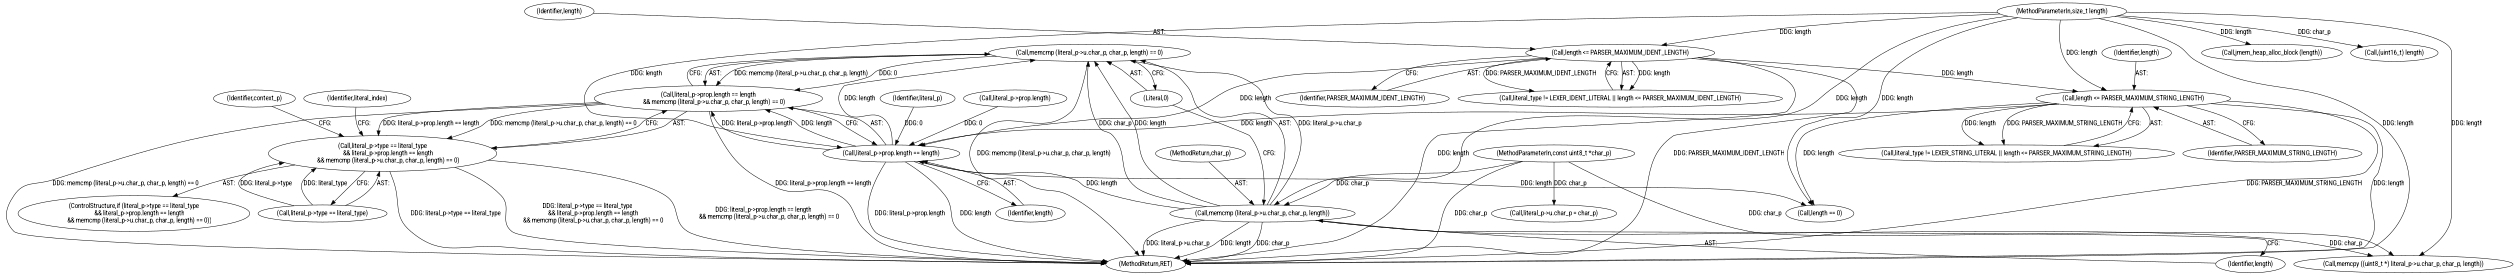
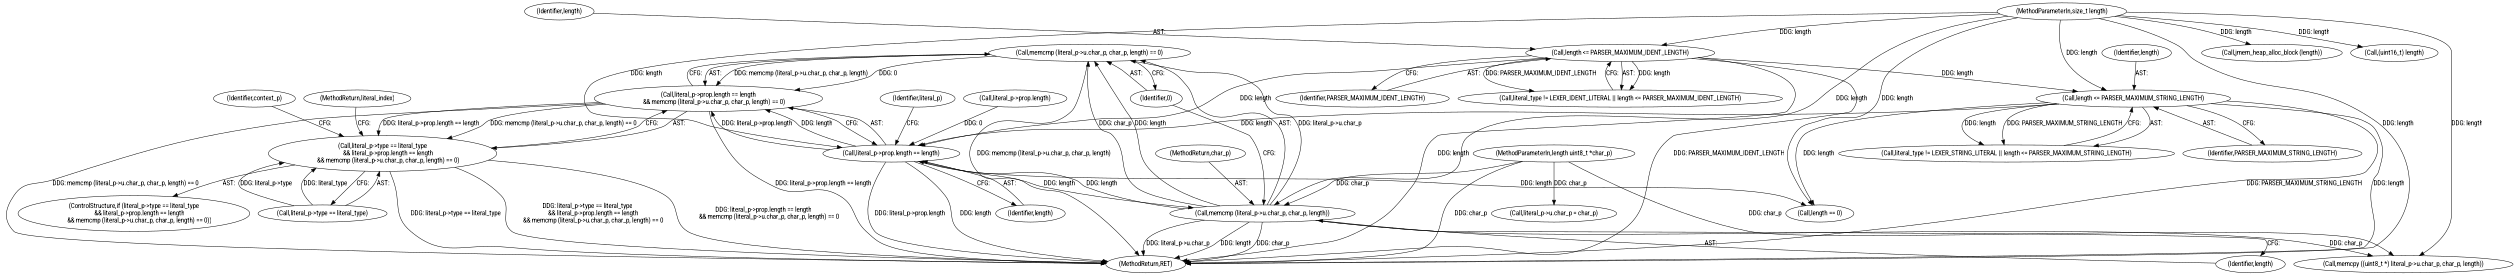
edge "(MethodParameterIn,size_t length)" -> "(Call,(uint16_t) length)": label "DDG: char_p" -> "DDG: length"
edge "(Call,literal_p->prop.length == length)" -> "(Call,memcmp (literal_p->u.char_p, char_p, length) == 0)": now "(Call,literal_p->prop.length == length)" -> "(Call,memcmp (literal_p->u.char_p, char_p, length))"
node "(Identifier,literal_index)": label "(Identifier,literal_index)" -> "(MethodReturn,literal_index)"
node "(Literal,0)": label "(Literal,0)" -> "(Identifier,0)"
edge "(Identifier,literal_p)" -> "(Call,literal_p->prop.length == length)": label "DDG: 0" -> "CFG: "
node "(MethodParameterIn,const uint8_t *char_p)": label "(MethodParameterIn,const uint8_t *char_p)" -> "(MethodParameterIn,length uint8_t *char_p)"
